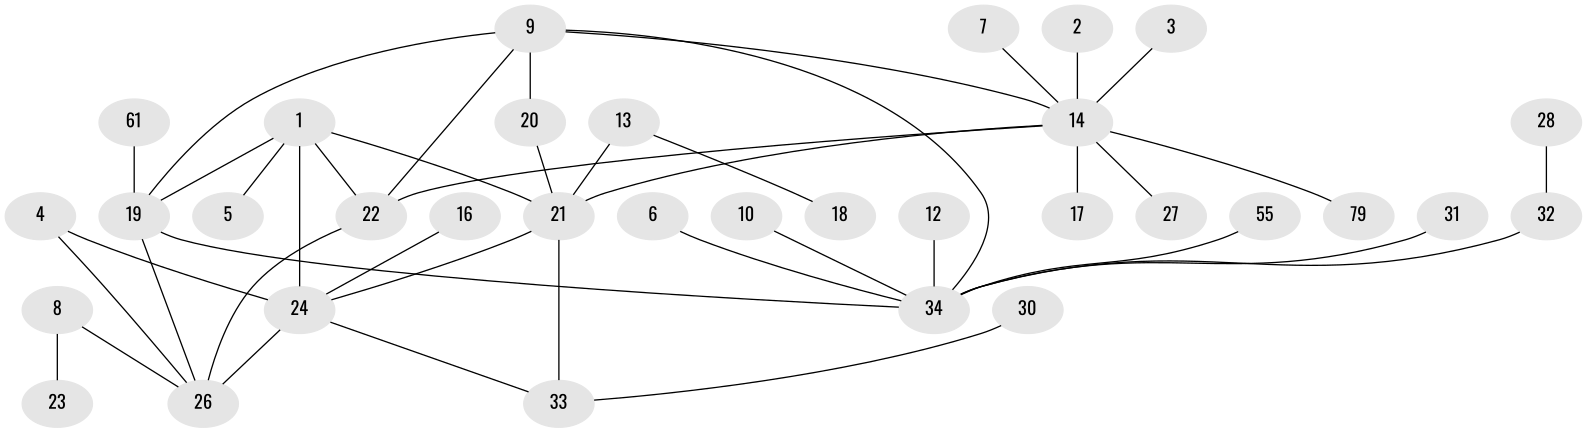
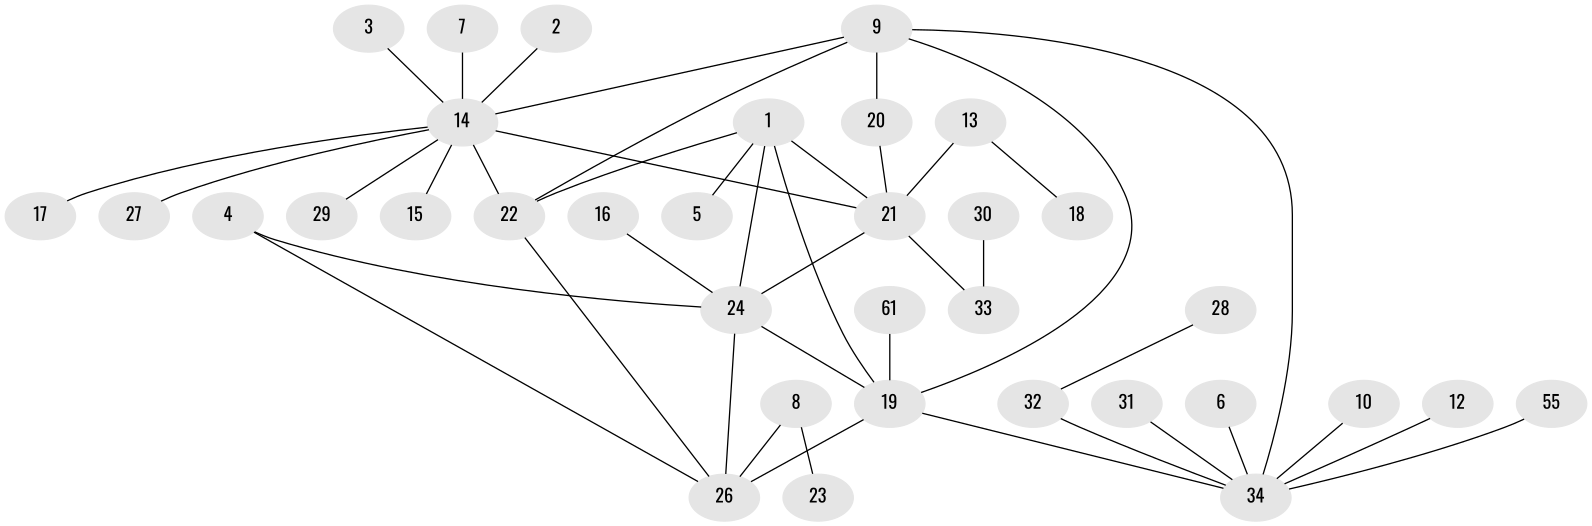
node "15": added
node "79": label "79" -> "29"
edge "24" -- "33": now "24" -- "19"
